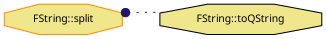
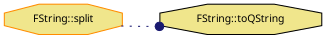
edge "FString::toQString" -> "FString::split": reversed
